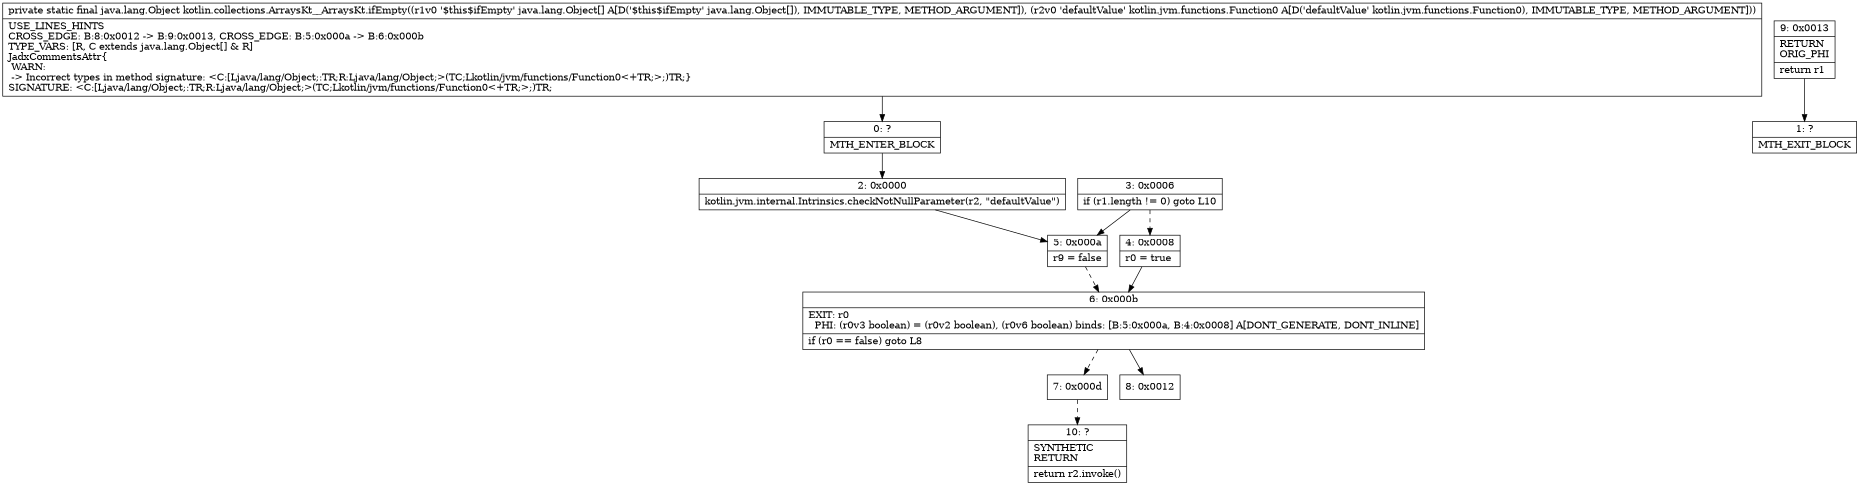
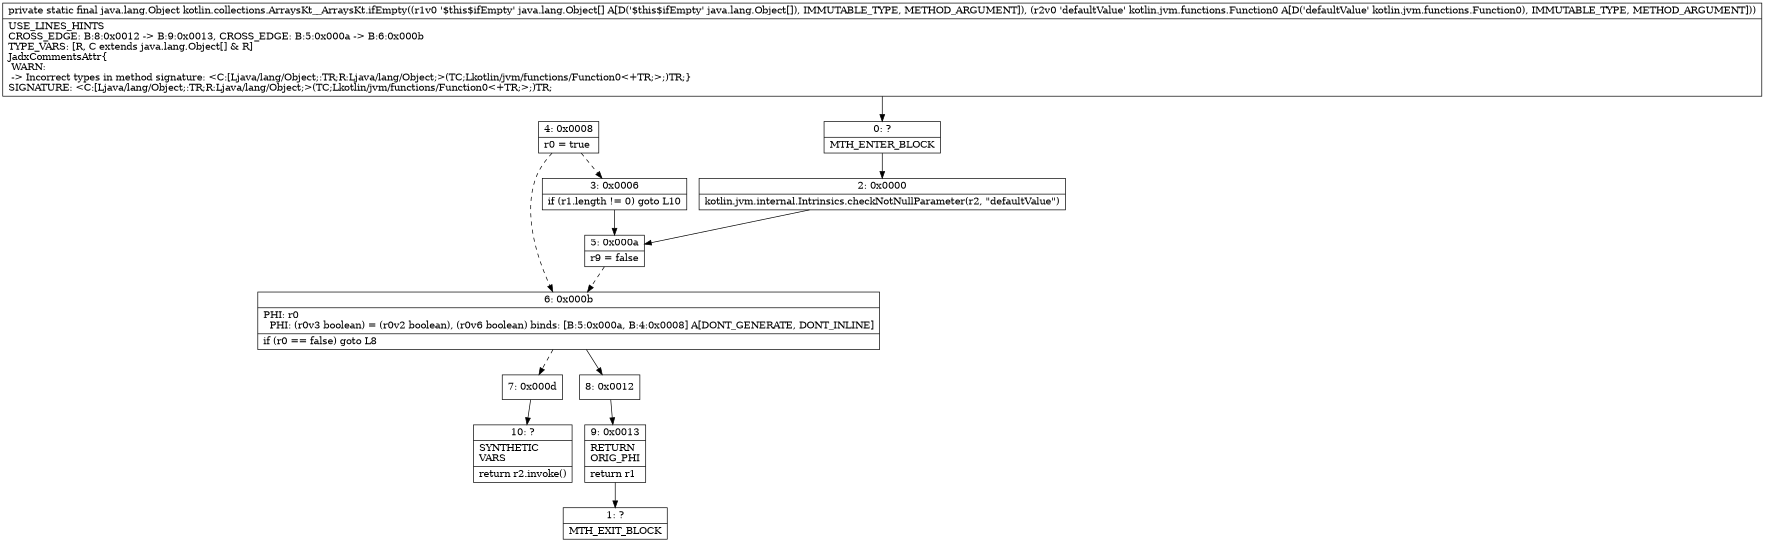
edge "3: 0x0006" -> "4: 0x0008": reversed
edge "4: 0x0008" -> "6: 0x000b": style solid -> dashed
node "6: 0x000b": text "EXIT: r0" -> "PHI: r0"
edge "8: 0x0012" -> "9: 0x0013": added
edge "7: 0x000d" -> "10: ?": style dashed -> solid
node "10: ?": text "RETURN" -> "VARS"
